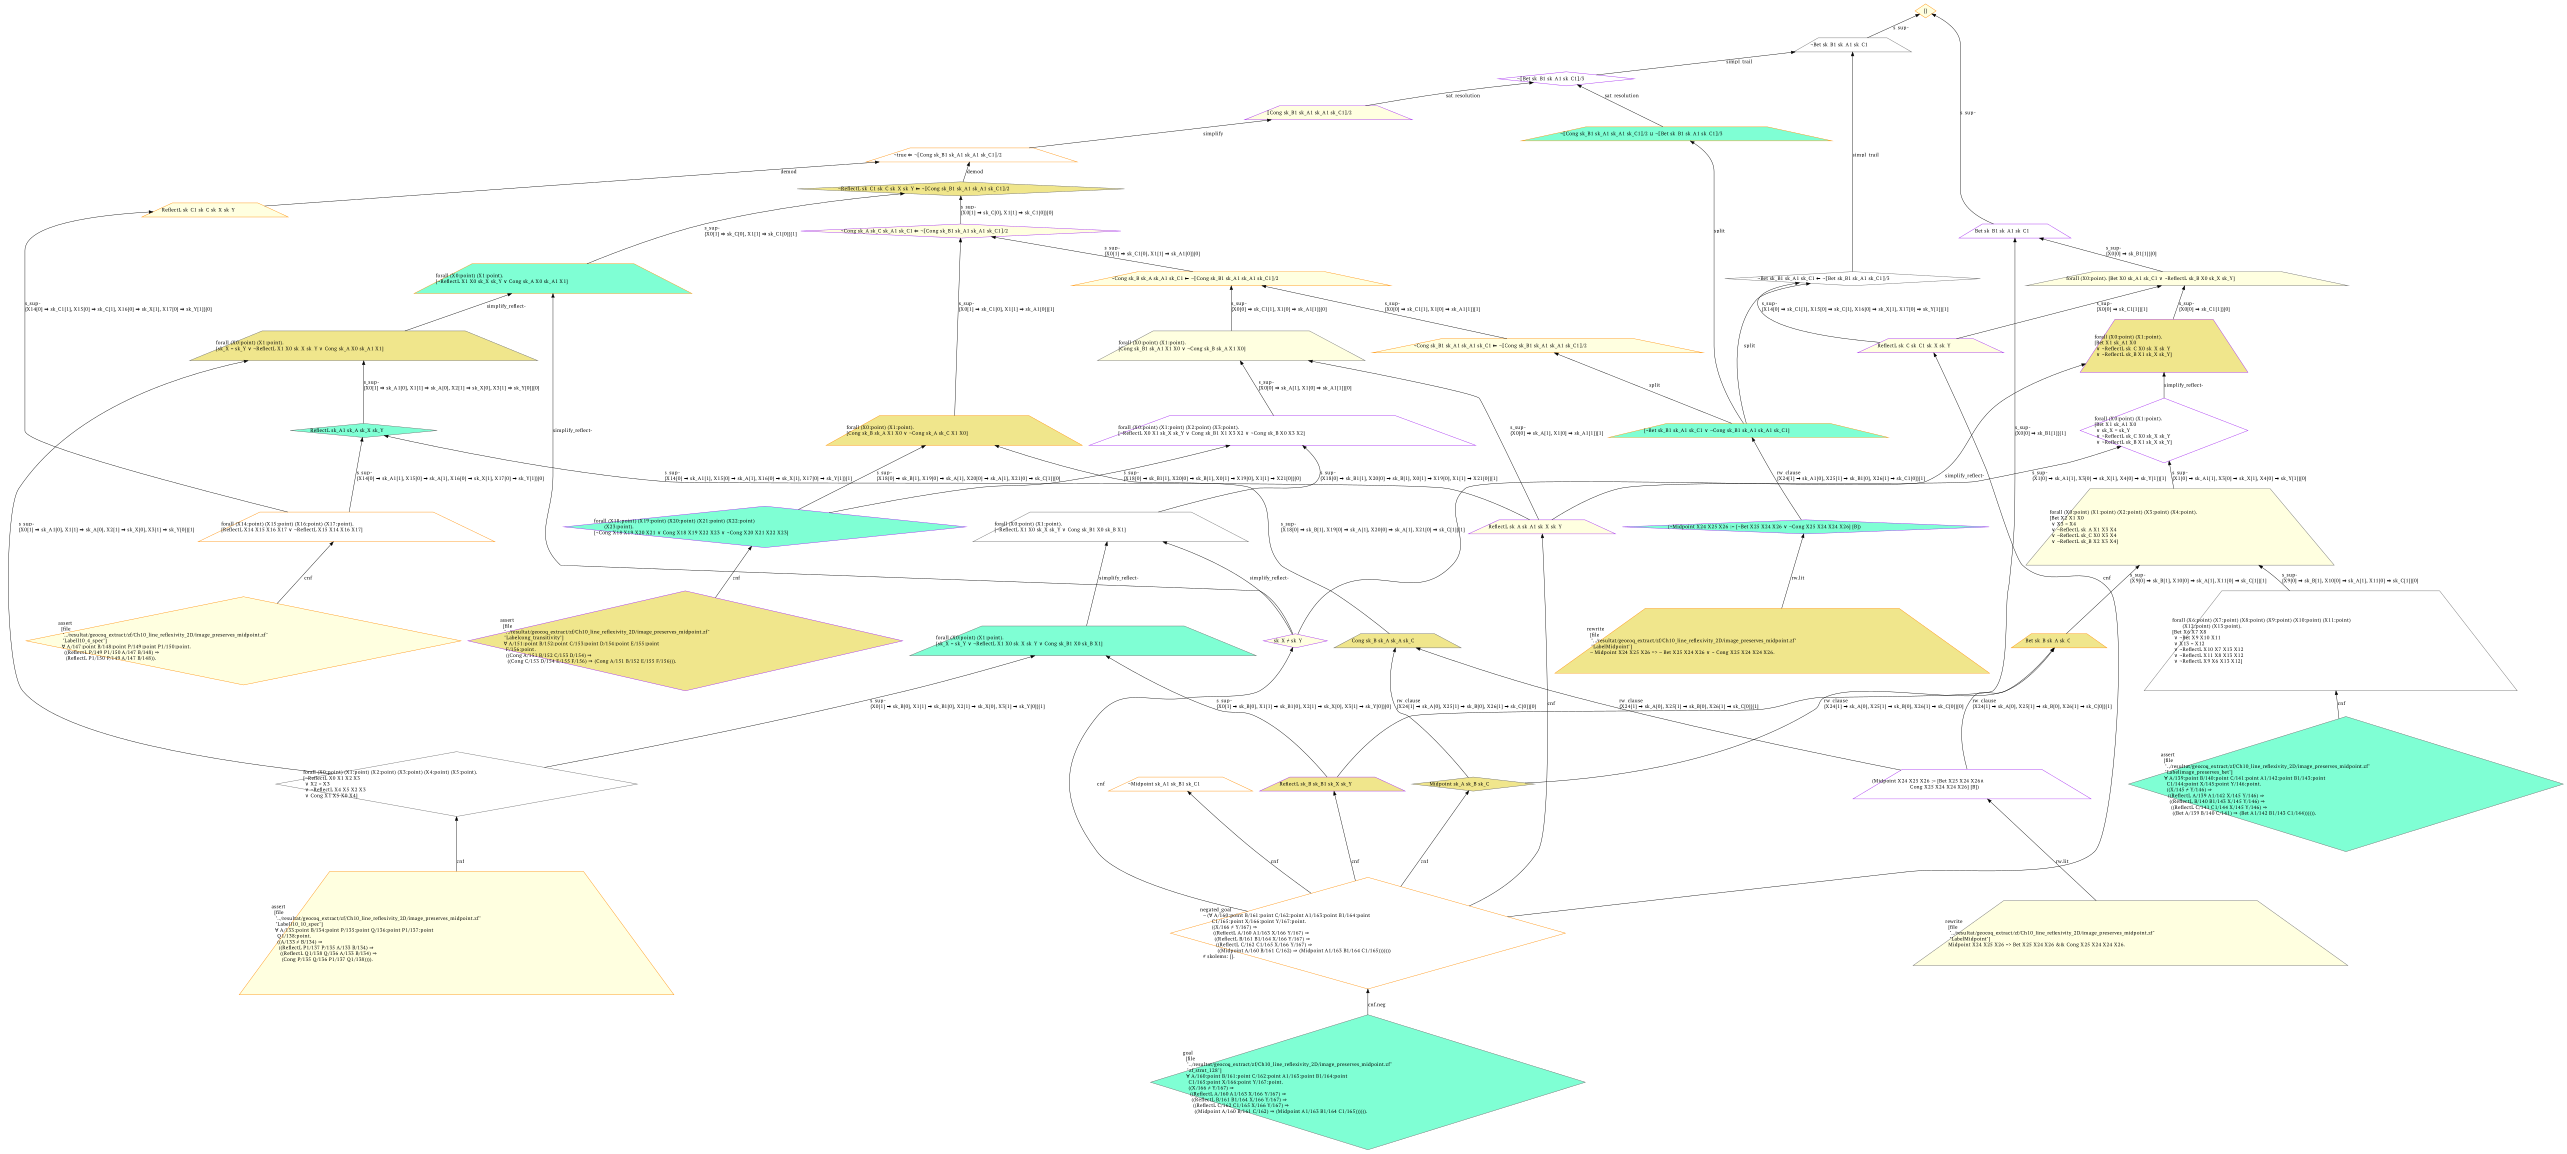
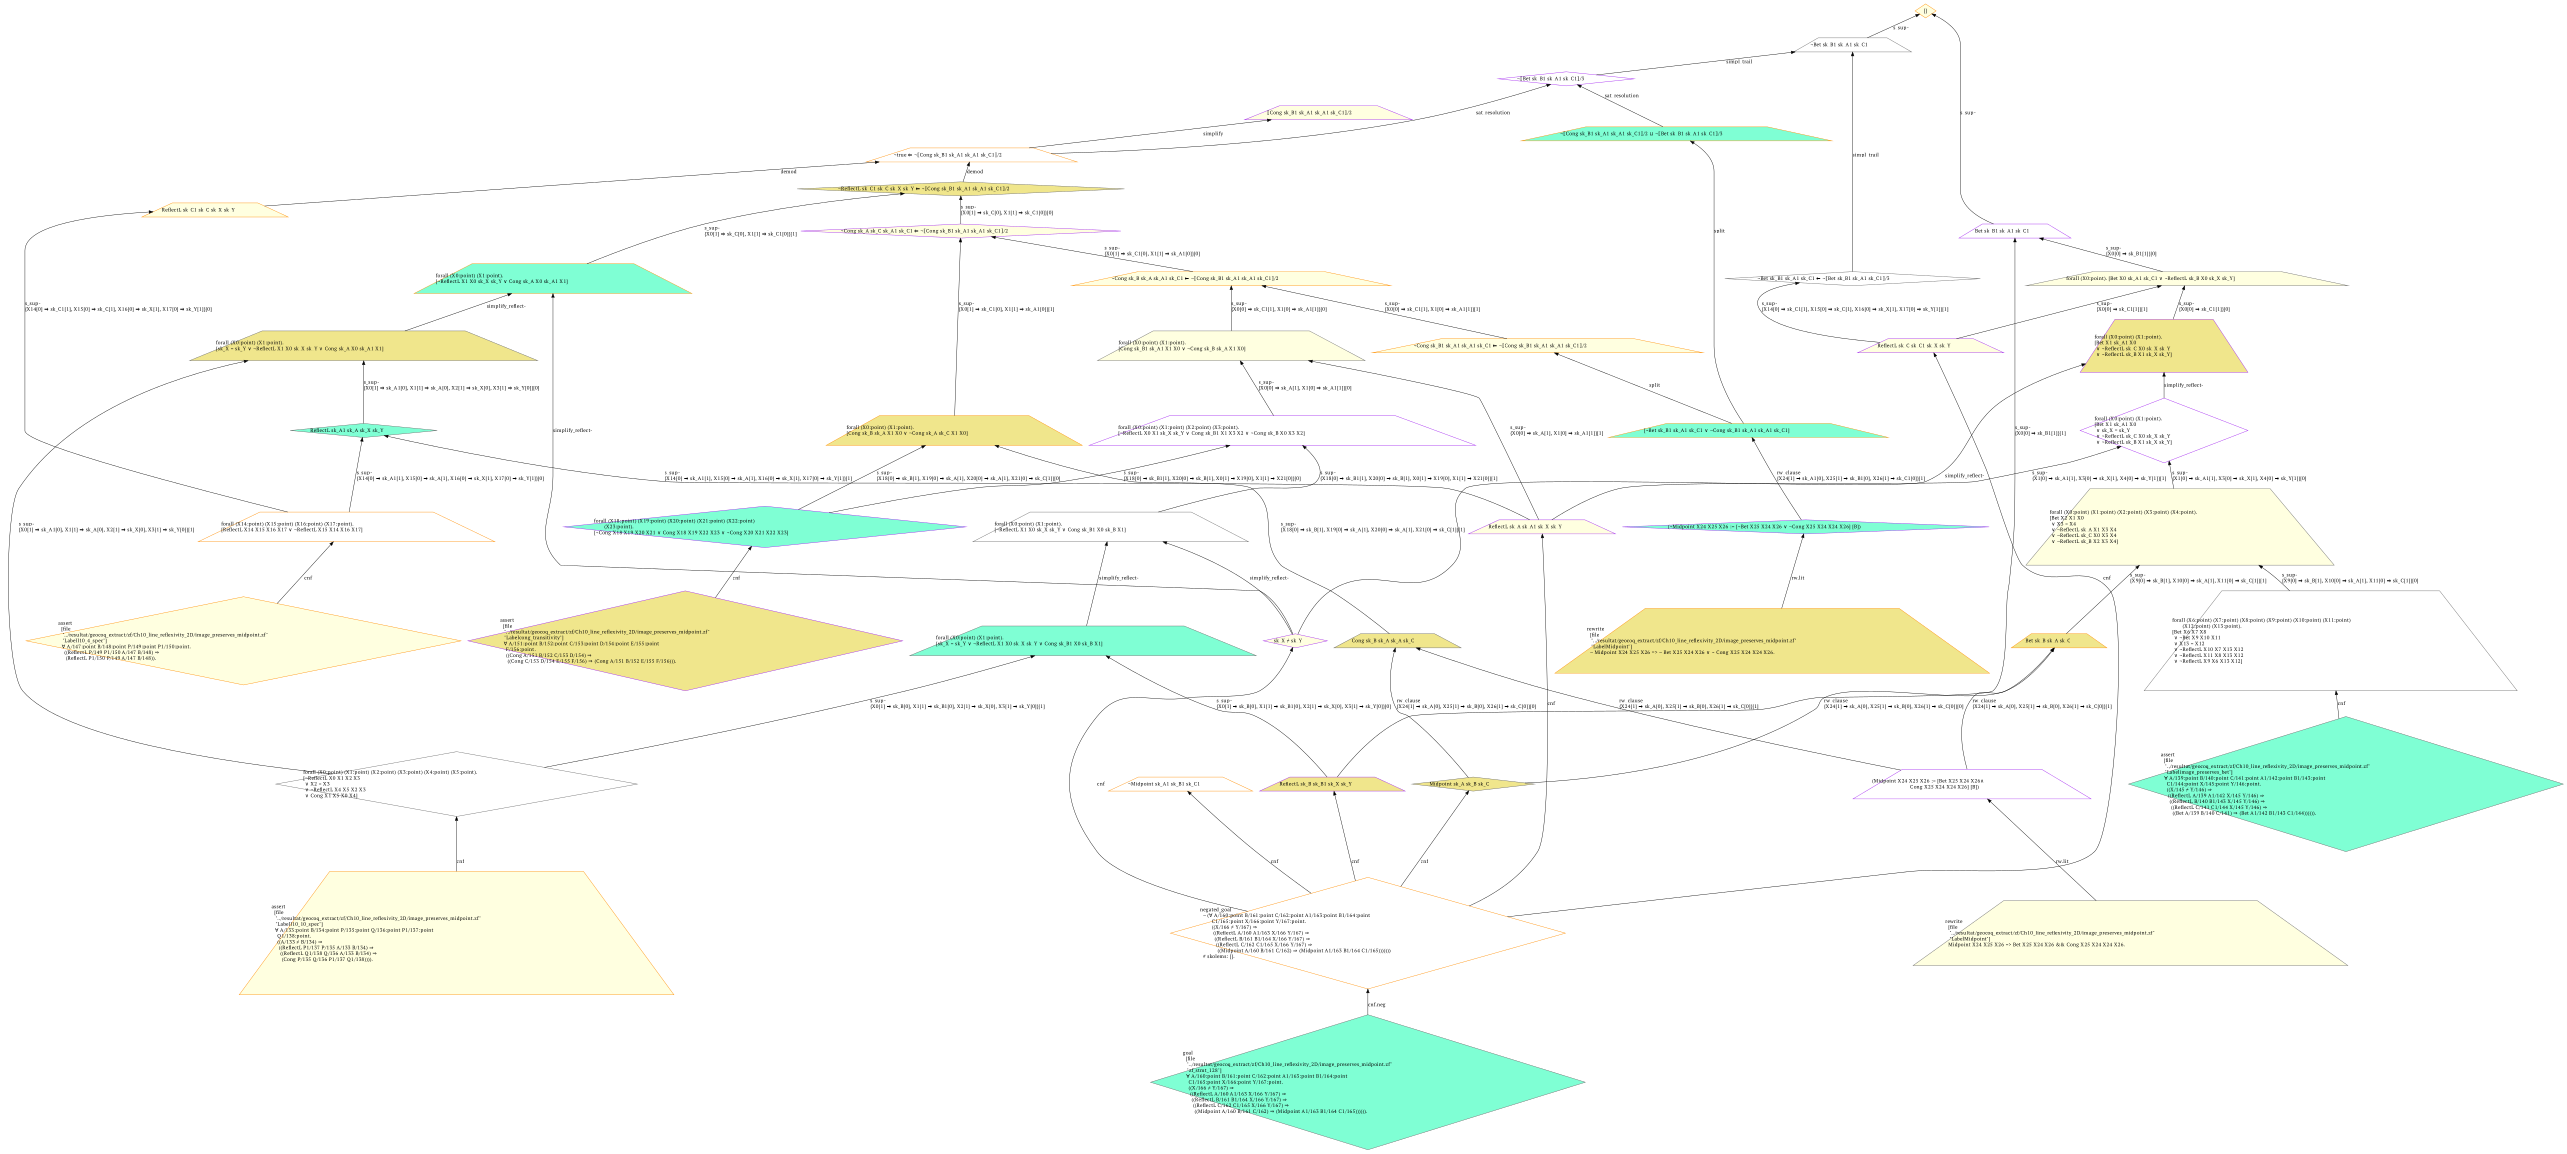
edge "⟦Cong sk_B1 sk_A1 sk_A1 sk_C1⟧/2" -> "¬⟦Bet sk_B1 sk_A1 sk_C1⟧/3": now "¬true ← ¬⟦Cong sk_B1 sk_A1 sk_A1 sk_C1⟧/2" -> "¬⟦Bet sk_B1 sk_A1 sk_C1⟧/3"
edge "[¬Bet sk_B1 sk_A1 sk_C1 ∨ ¬Cong sk_B1 sk_A1 sk_A1 sk_C1]" -> "¬Bet sk_B1 sk_A1 sk_C1 ← ¬⟦Bet sk_B1 sk_A1 sk_C1⟧/3": removed, label "split"
